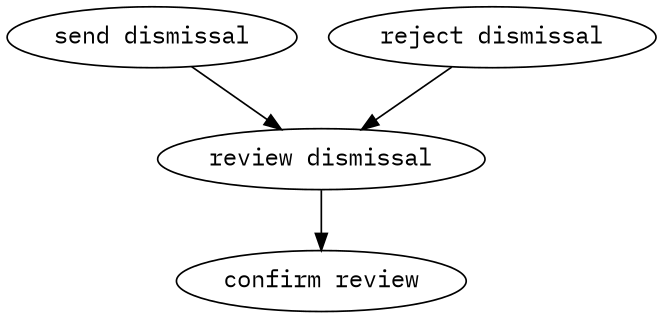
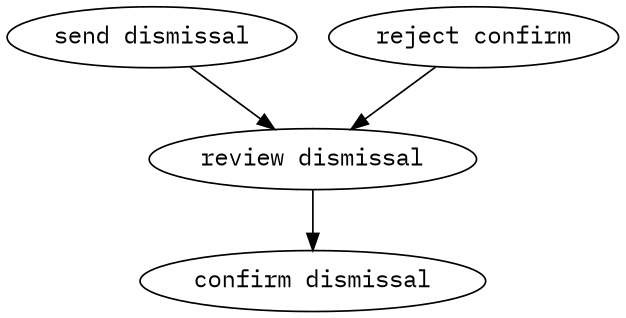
node "reject dismissal": label "reject dismissal" -> "reject confirm"
node "confirm review": label "confirm review" -> "confirm dismissal"
